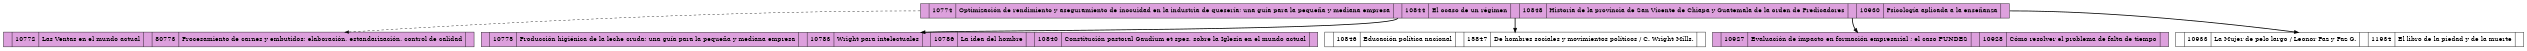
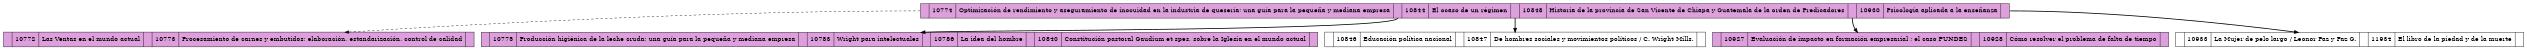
node "10772": text "80773" -> "10773"
node "10846": text "15847" -> "10847"
